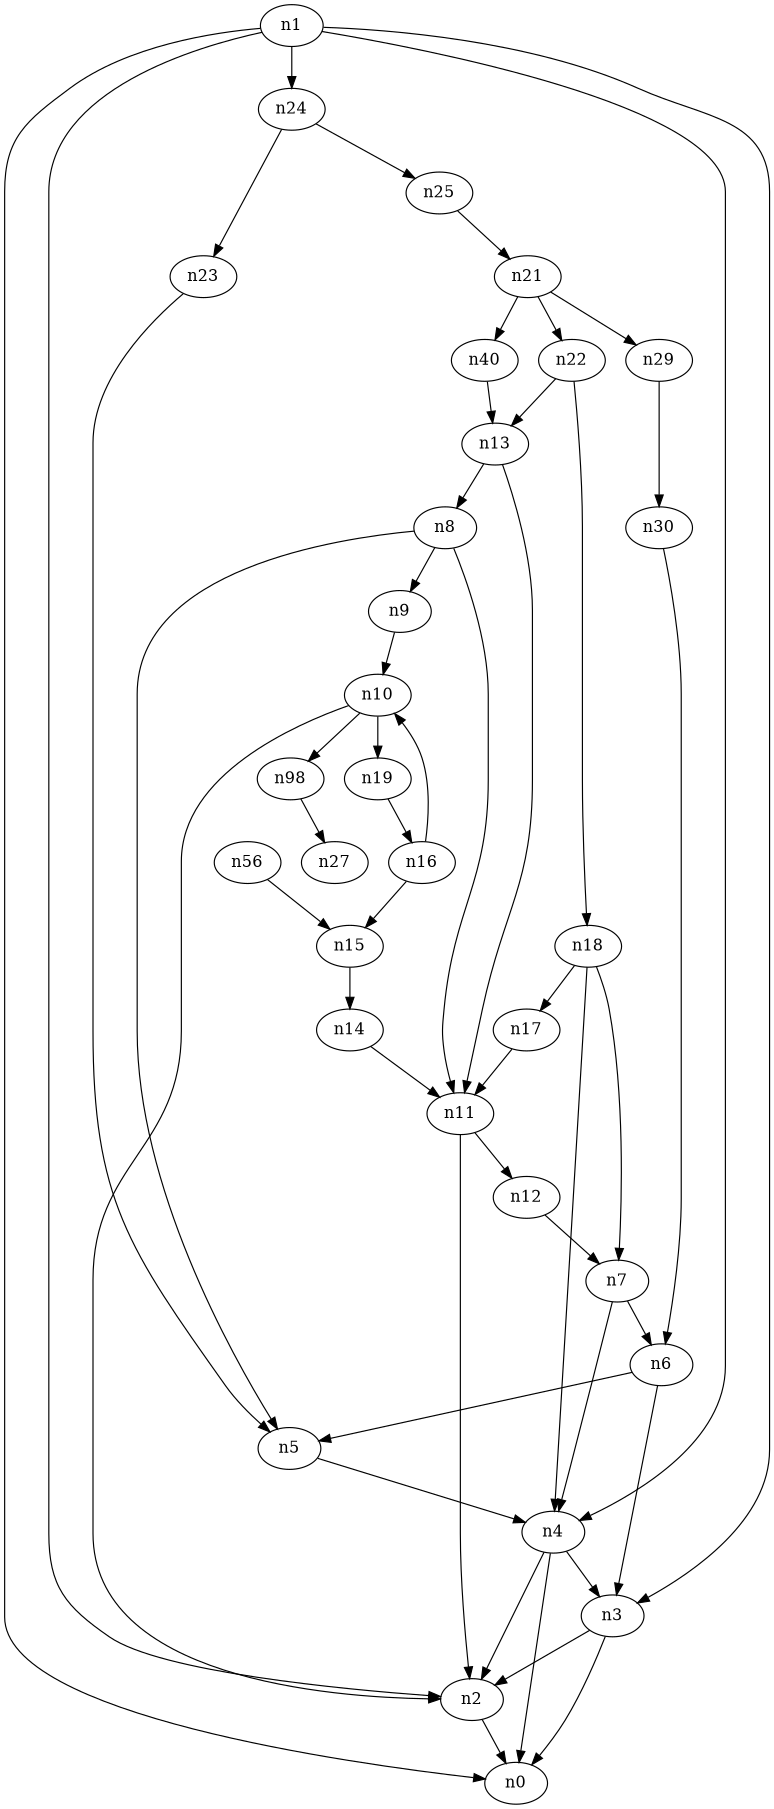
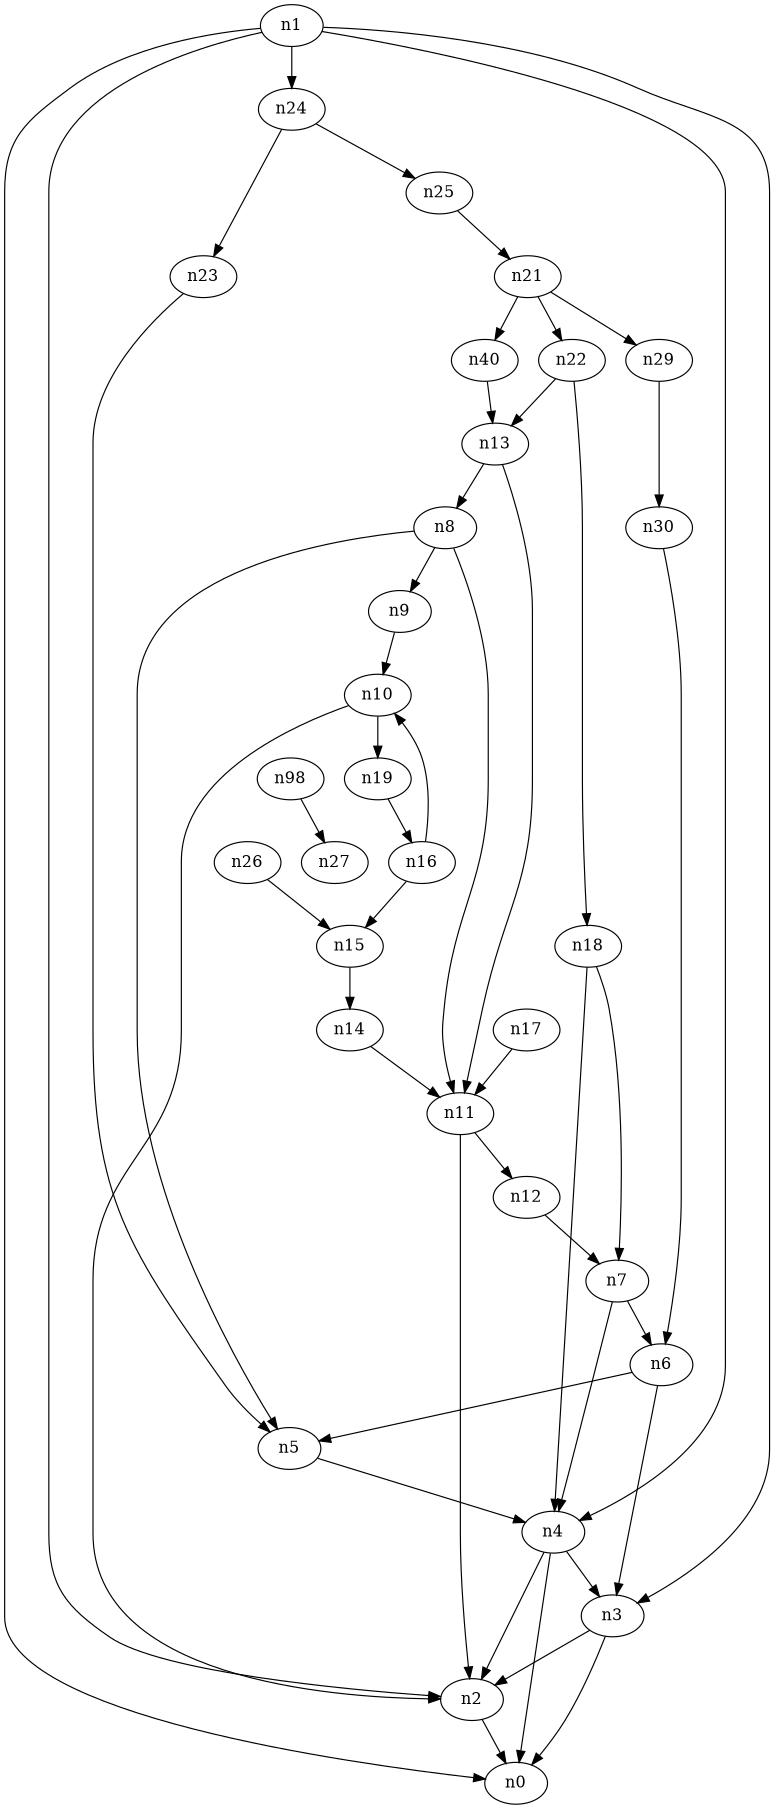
edge "n10" -> "n98": removed
node "n56": label "n56" -> "n26"
edge "n18" -> "n17": removed
